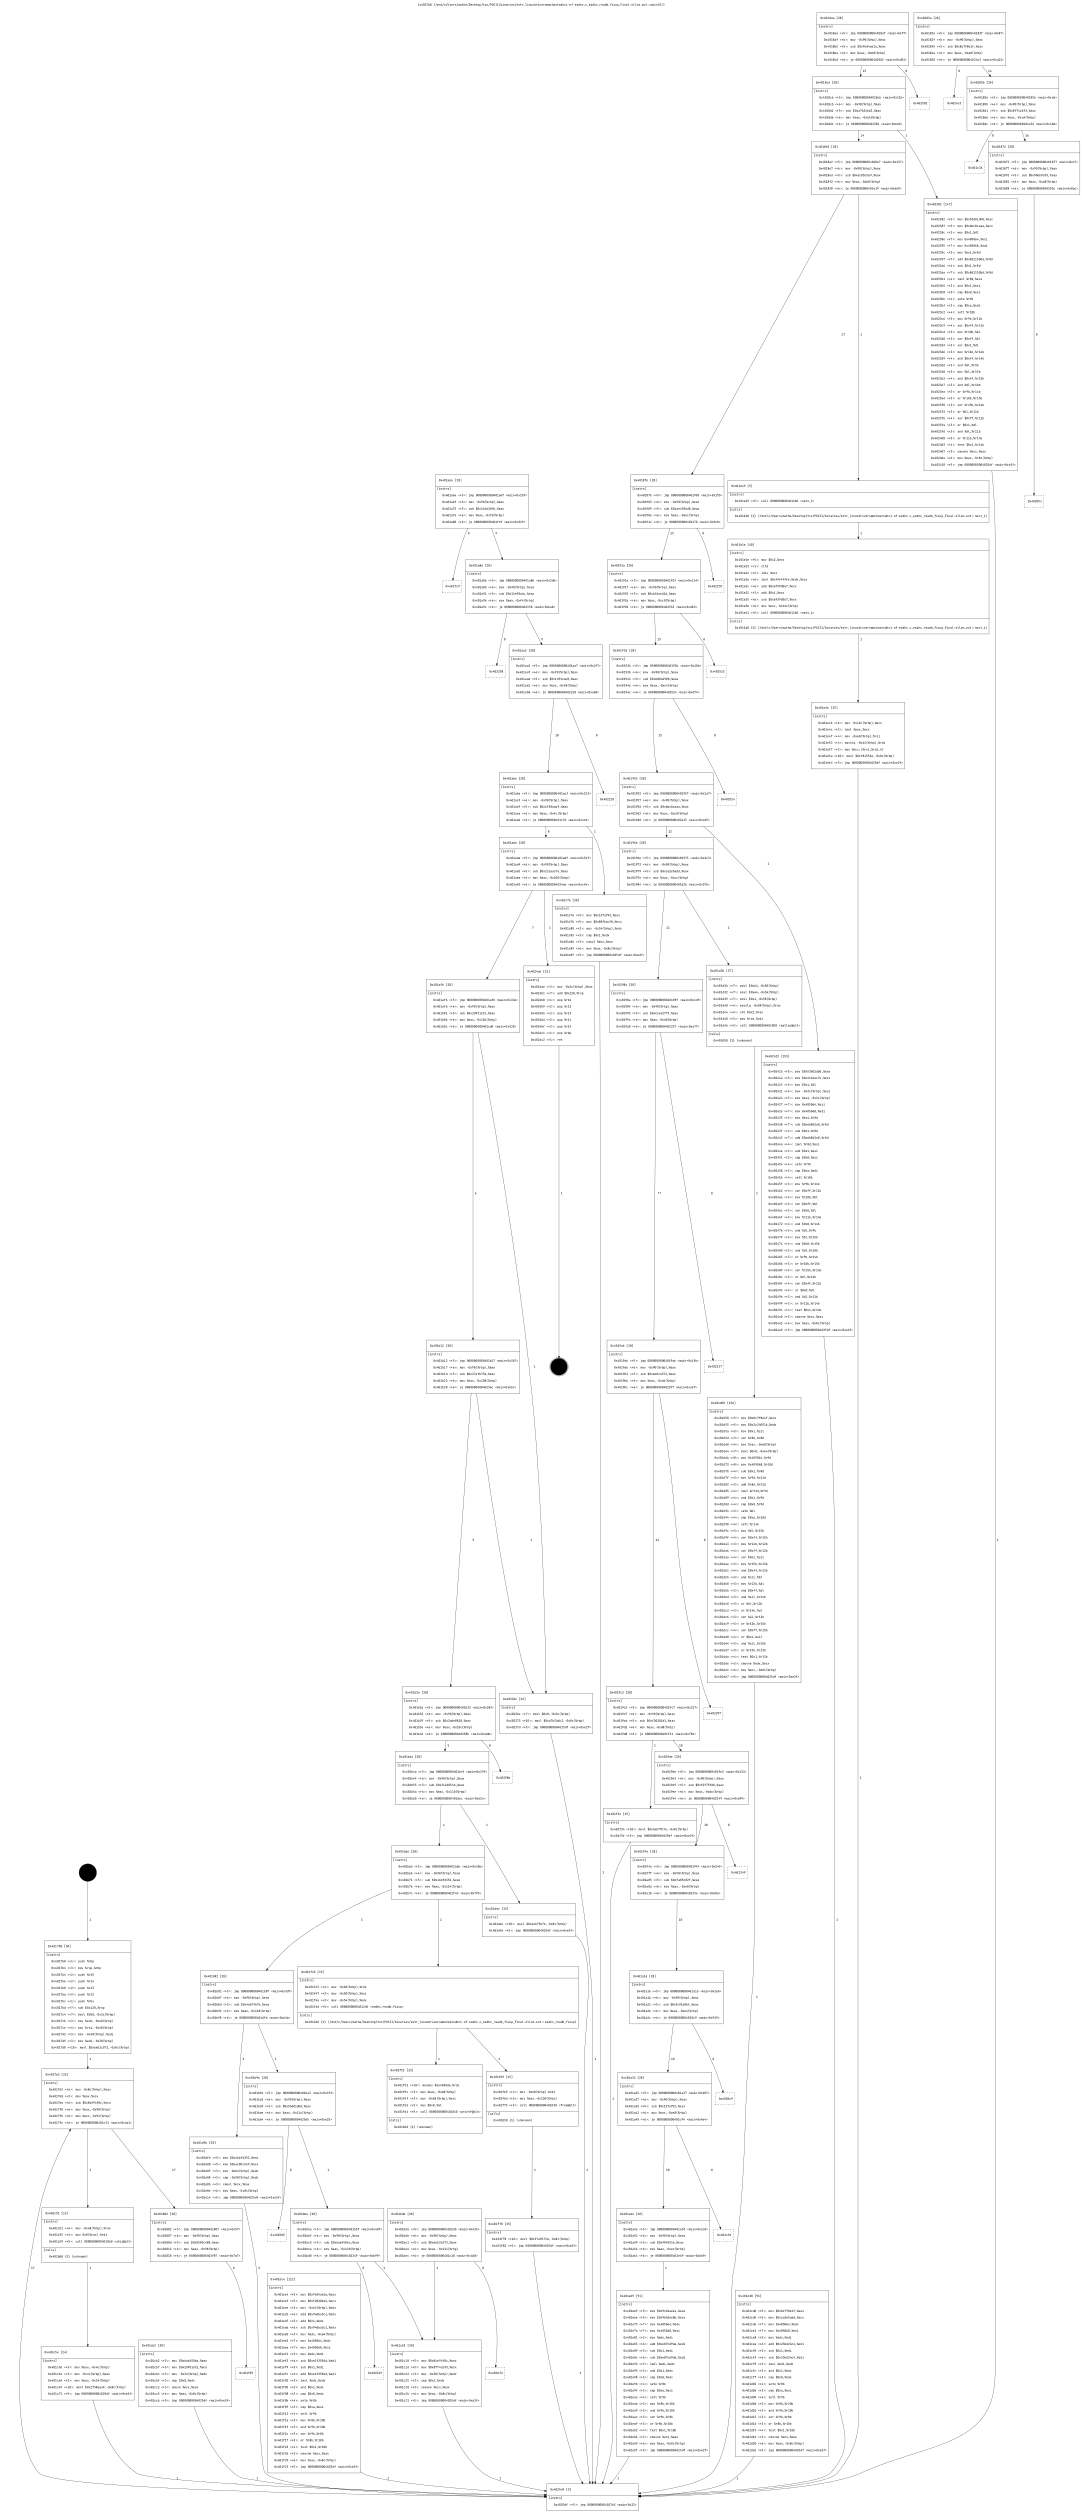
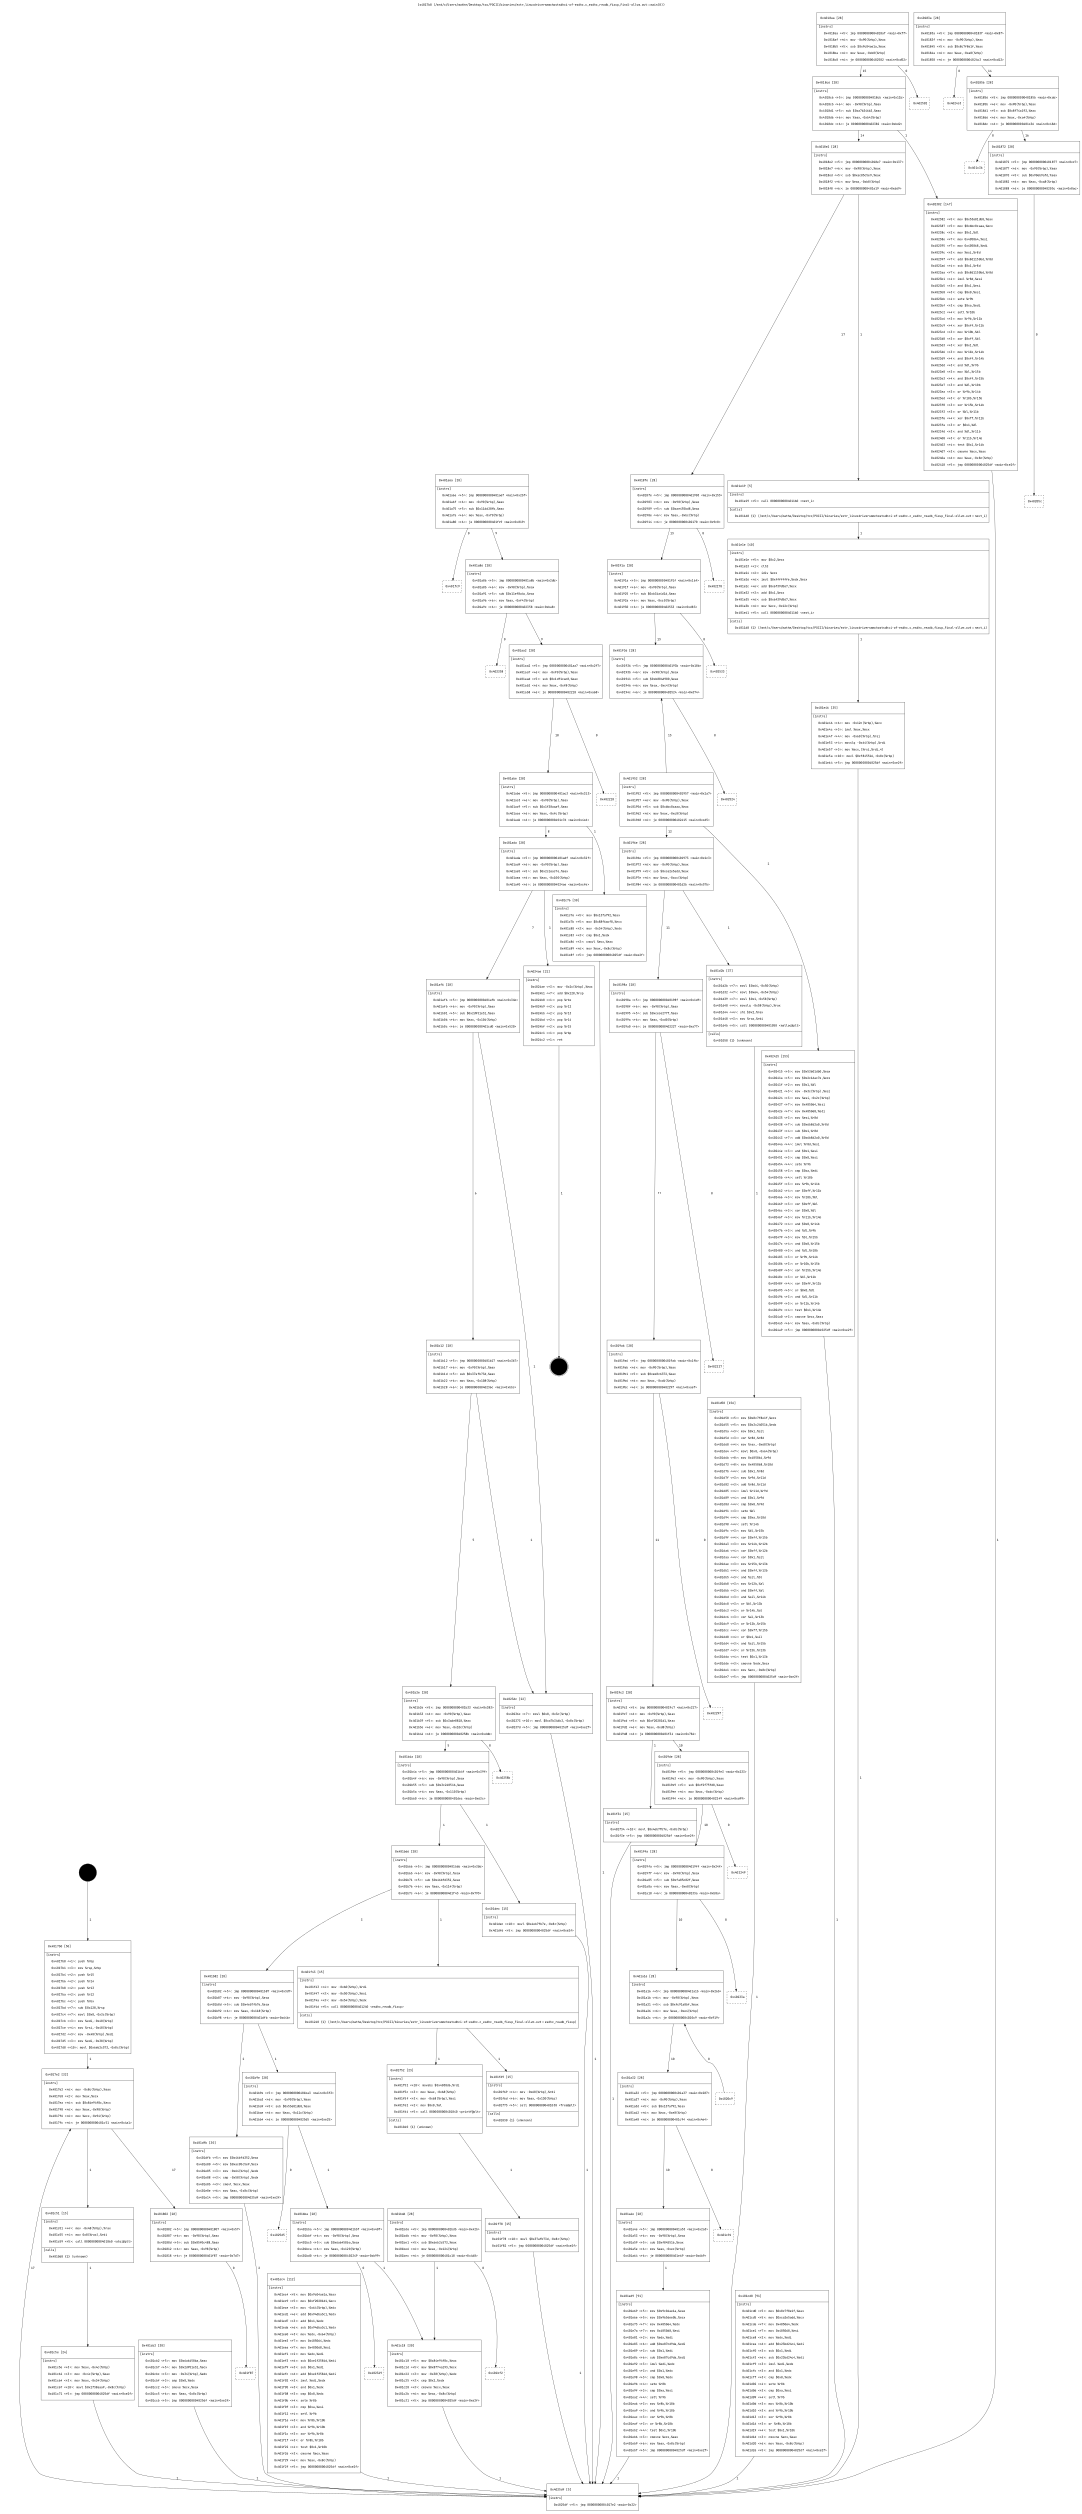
edge "0x401936 [28]" -> "0x401952 [28]": reversed
node "0x40233a": added
edge "0x401a16 [28]" -> "0x4020c9": reversed
edge "0x401f69 [15]" -> "0x401f78 [15]": now "0x401f52 [23]" -> "0x401f78 [15]"
